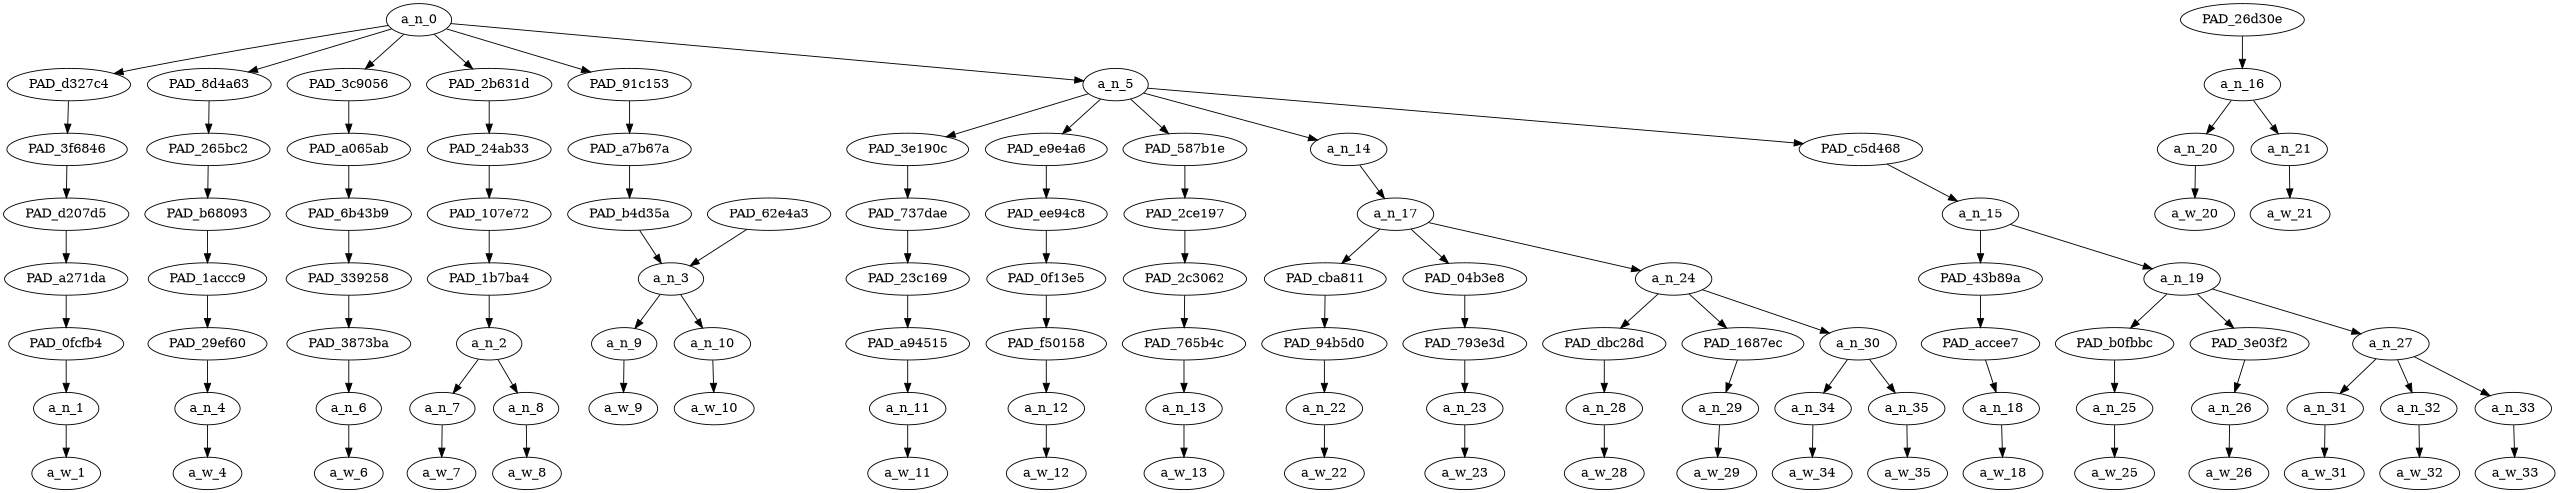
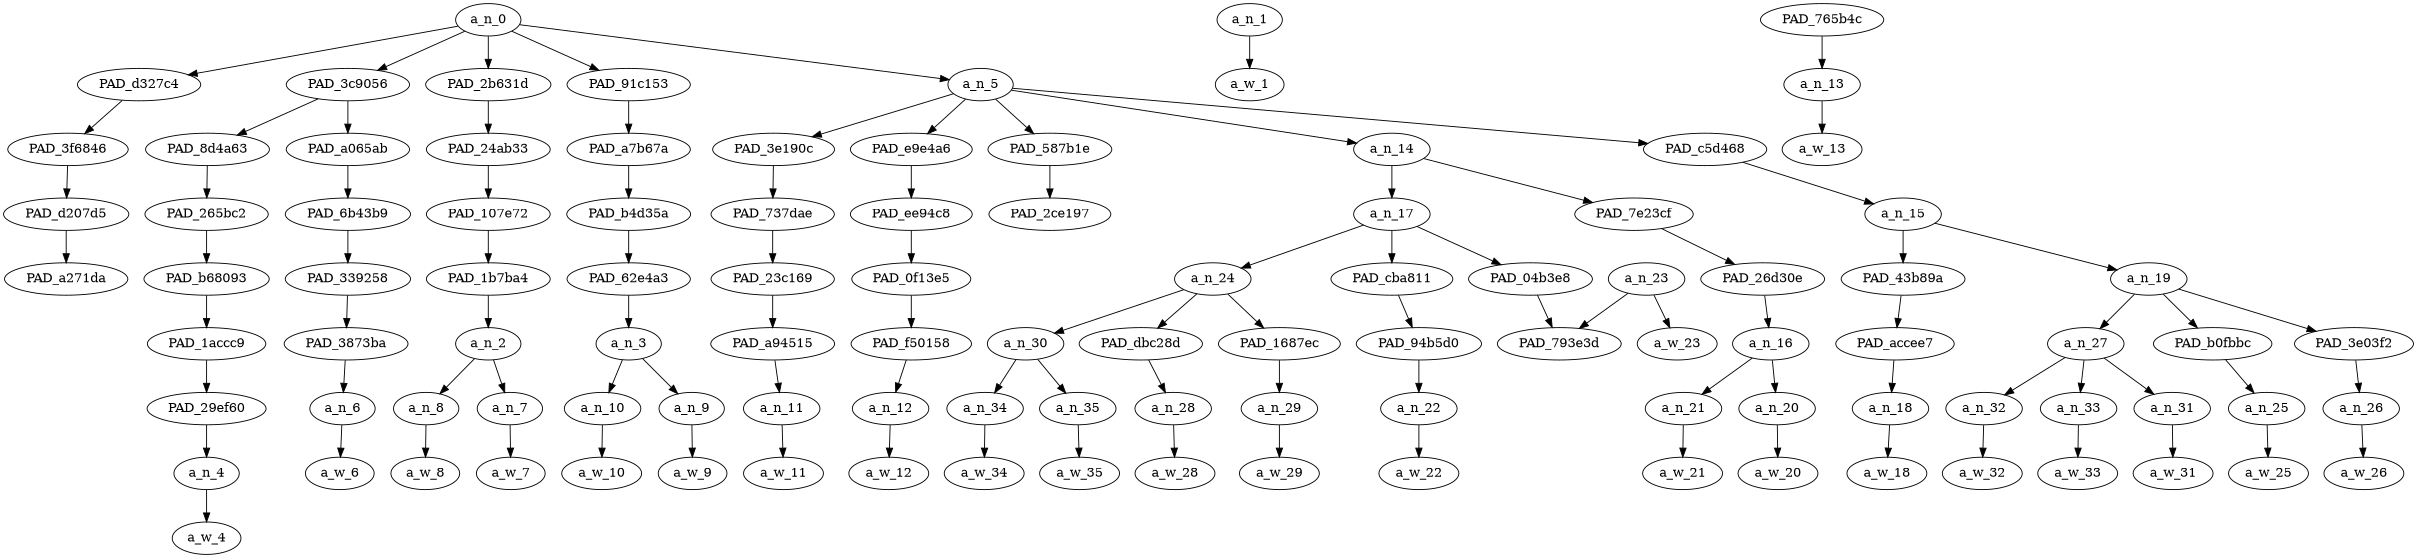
edge "a_n_0" -> "PAD_8d4a63": now "PAD_3c9056" -> "PAD_8d4a63"
node "PAD_7e23cf": added
edge "PAD_b4d35a" -> "a_n_3": now "PAD_b4d35a" -> "PAD_62e4a3"
node "PAD_2c3062": removed
node "PAD_0fcfb4": removed
edge "PAD_793e3d" -> "a_n_23": reversed
